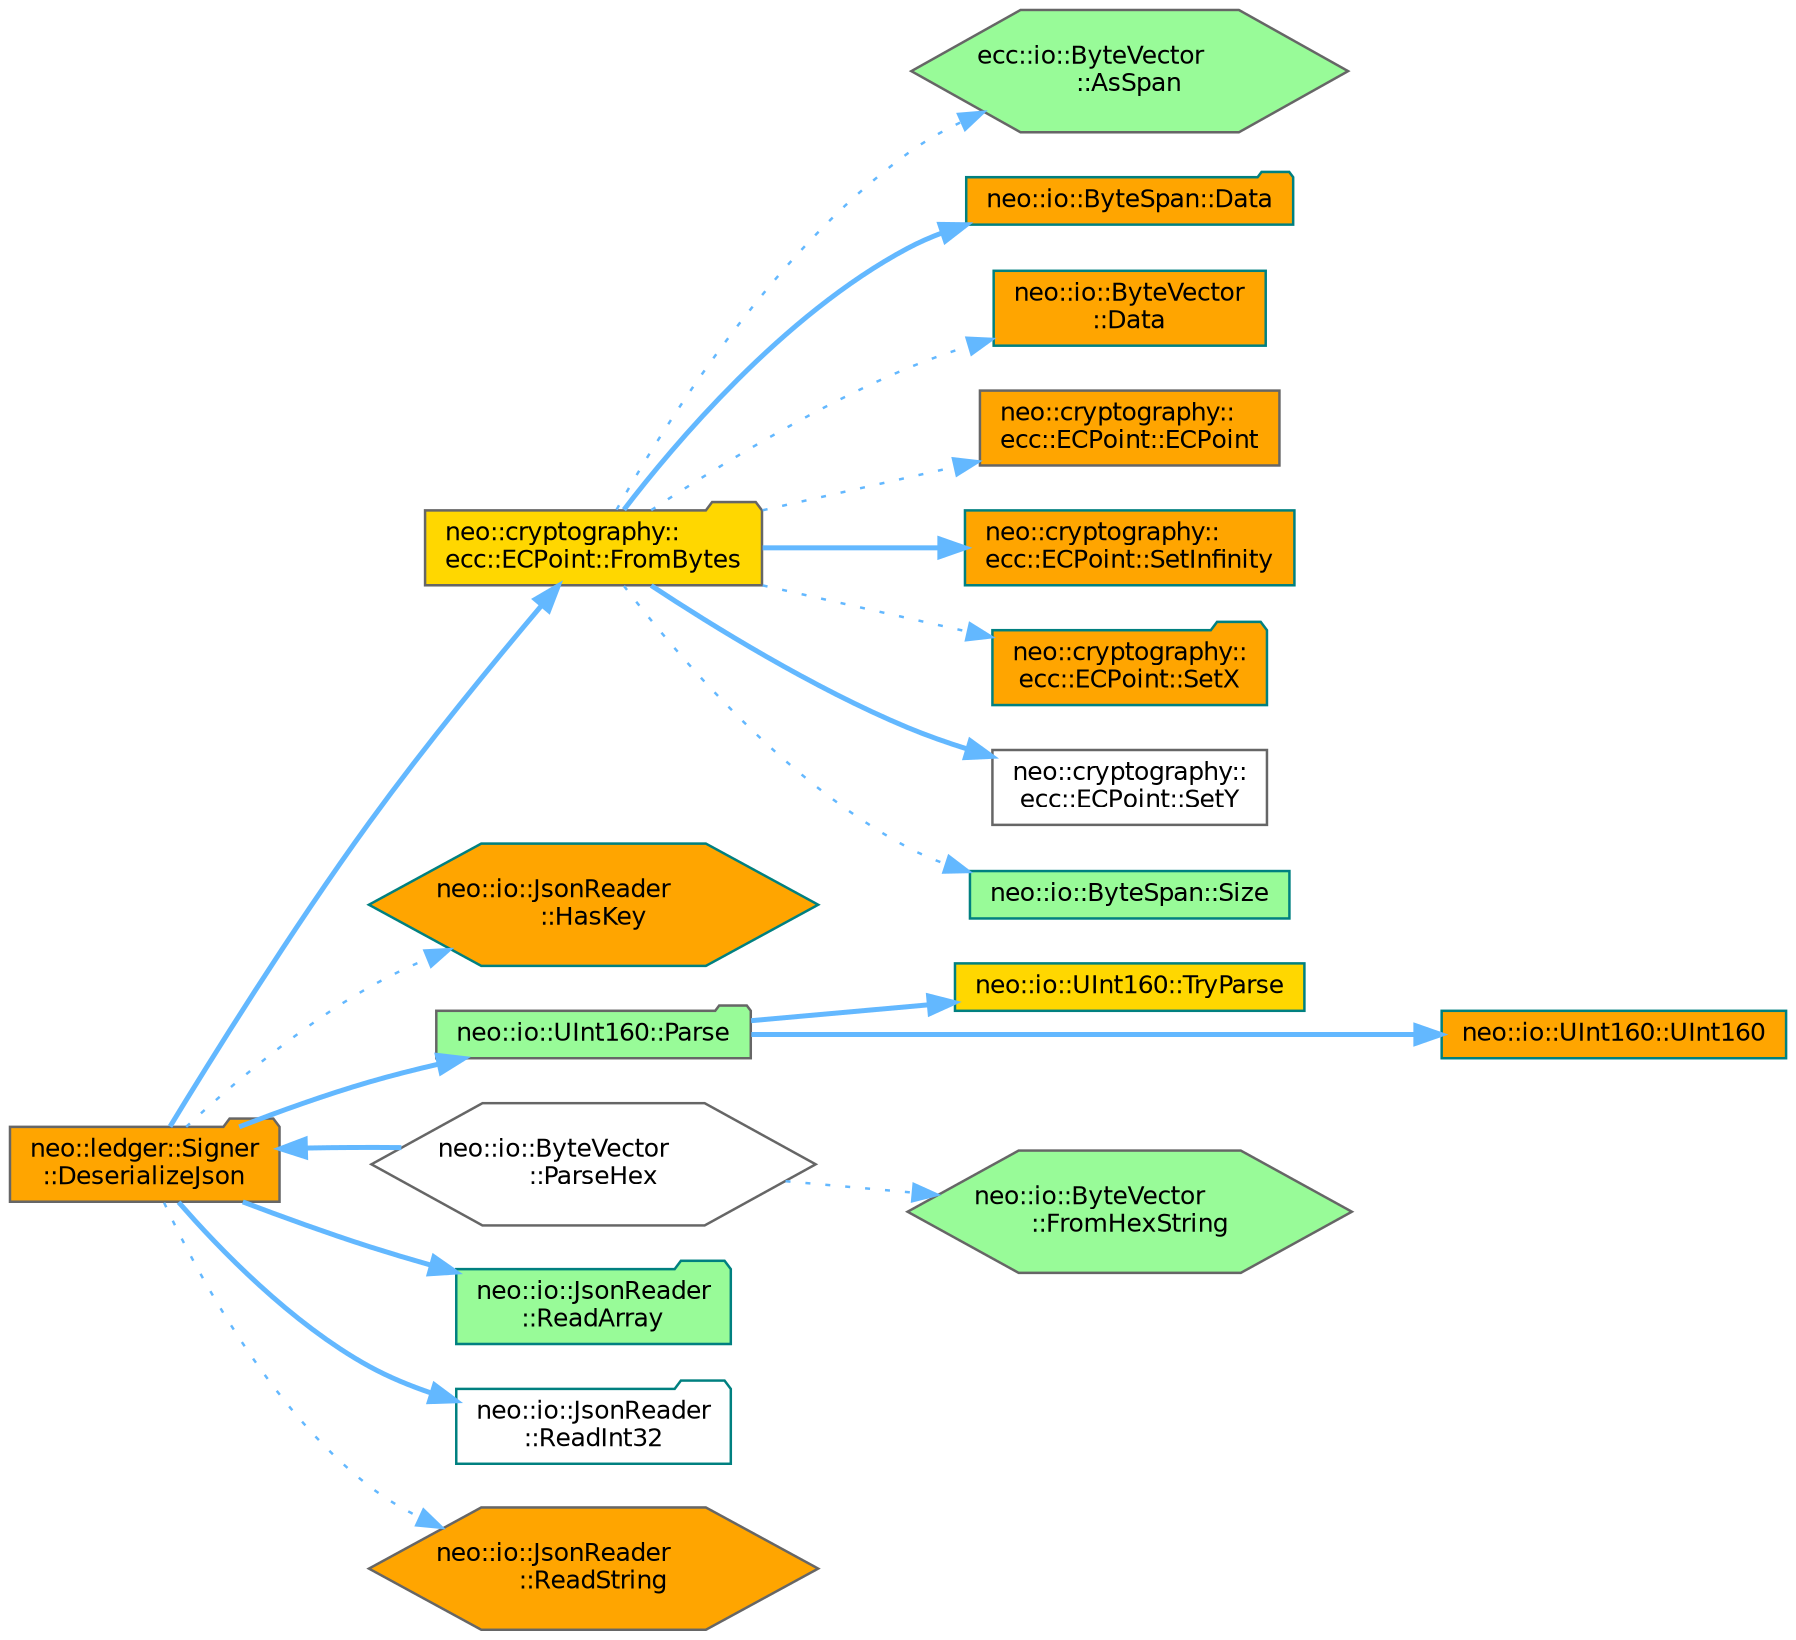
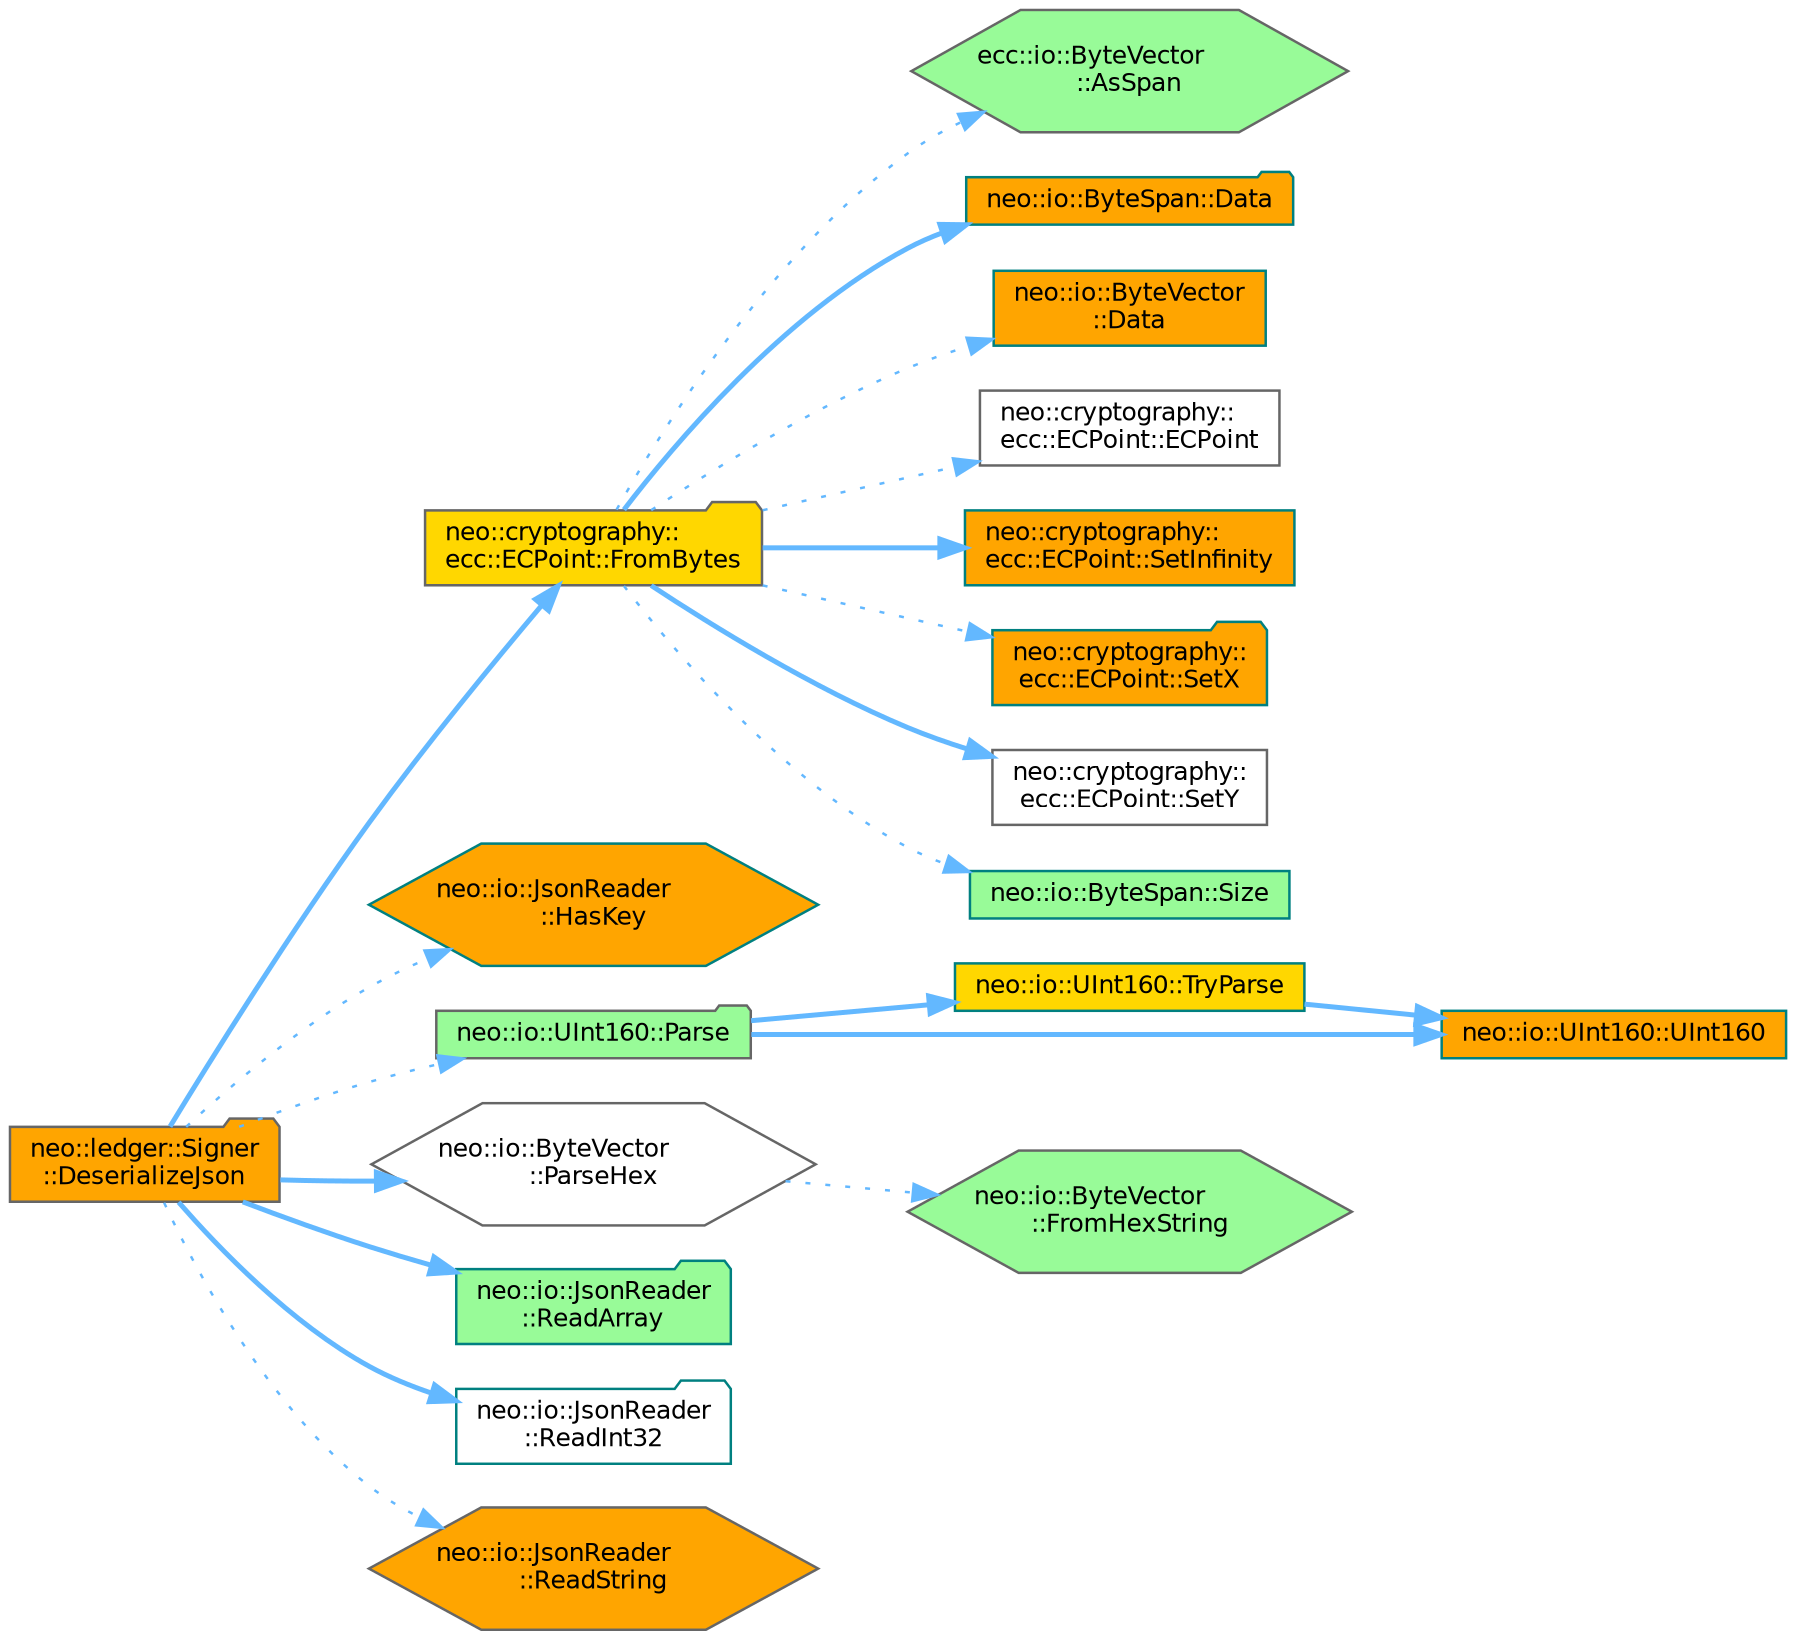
node "neo::cryptography:: ecc::ECPoint::ECPoint": fillcolor orange -> white
edge "neo::io::UInt160::TryParse" -> "neo::io::UInt160::UInt160": added
edge "neo::ledger::Signer ::DeserializeJson" -> "neo::io::UInt160::Parse": style bold -> dotted
edge "neo::io::ByteVector ::ParseHex" -> "neo::ledger::Signer ::DeserializeJson": reversed
